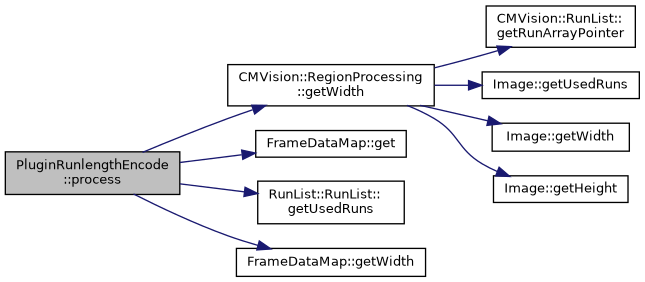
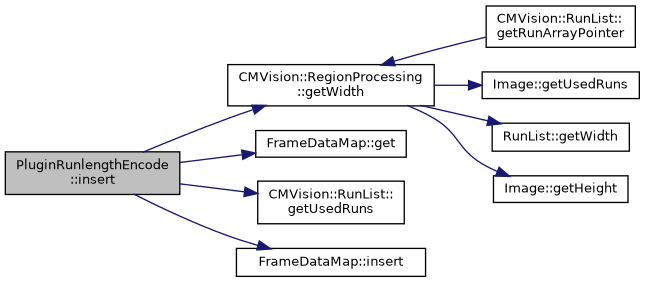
edge "CMVision::RegionProcessing ::getWidth" -> "CMVision::RunList:: getRunArrayPointer": reversed
node "Image::getWidth": label "Image::getWidth" -> "RunList::getWidth"
node "PluginRunlengthEncode ::process": label "PluginRunlengthEncode ::process" -> "PluginRunlengthEncode ::insert"
node "RunList::RunList:: getUsedRuns": label "RunList::RunList:: getUsedRuns" -> "CMVision::RunList:: getUsedRuns"
node "FrameDataMap::getWidth": label "FrameDataMap::getWidth" -> "FrameDataMap::insert"
